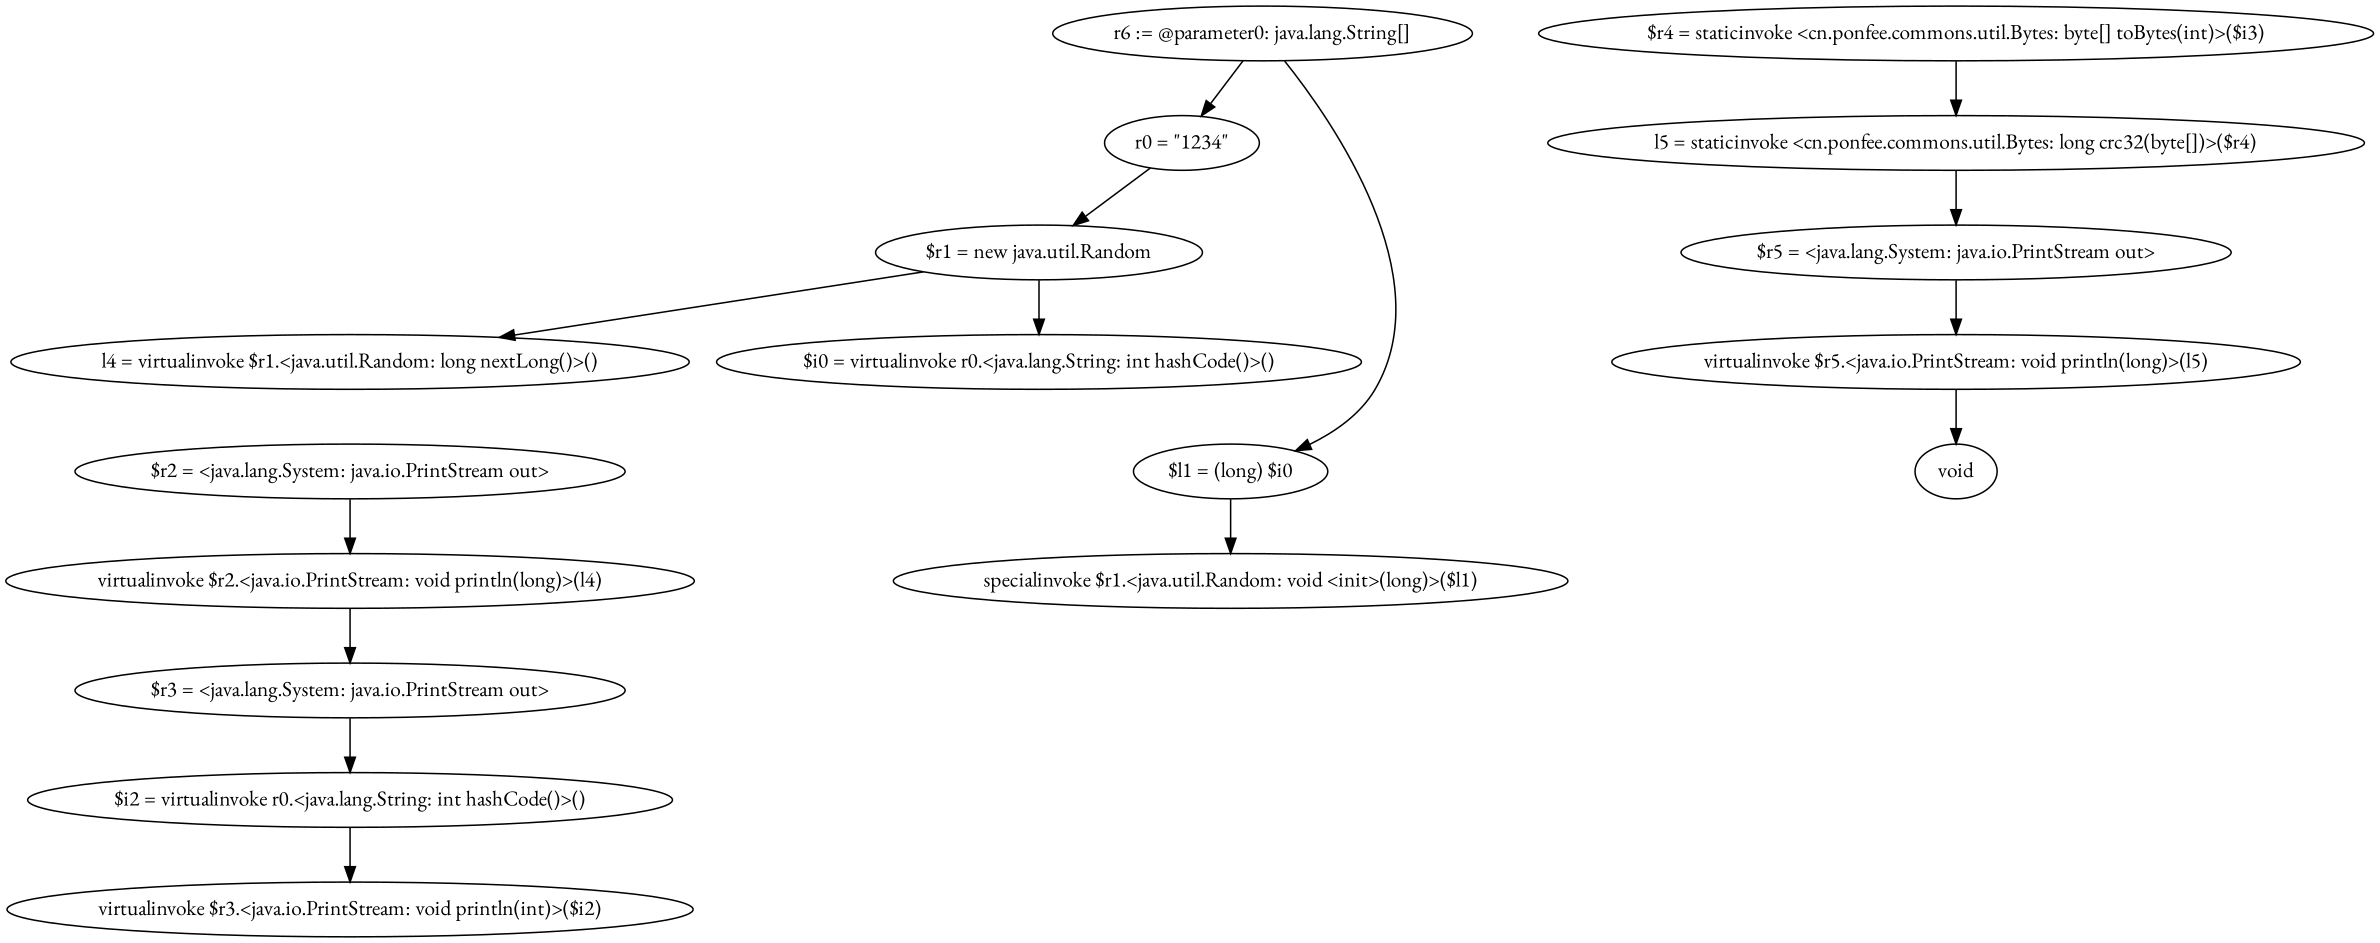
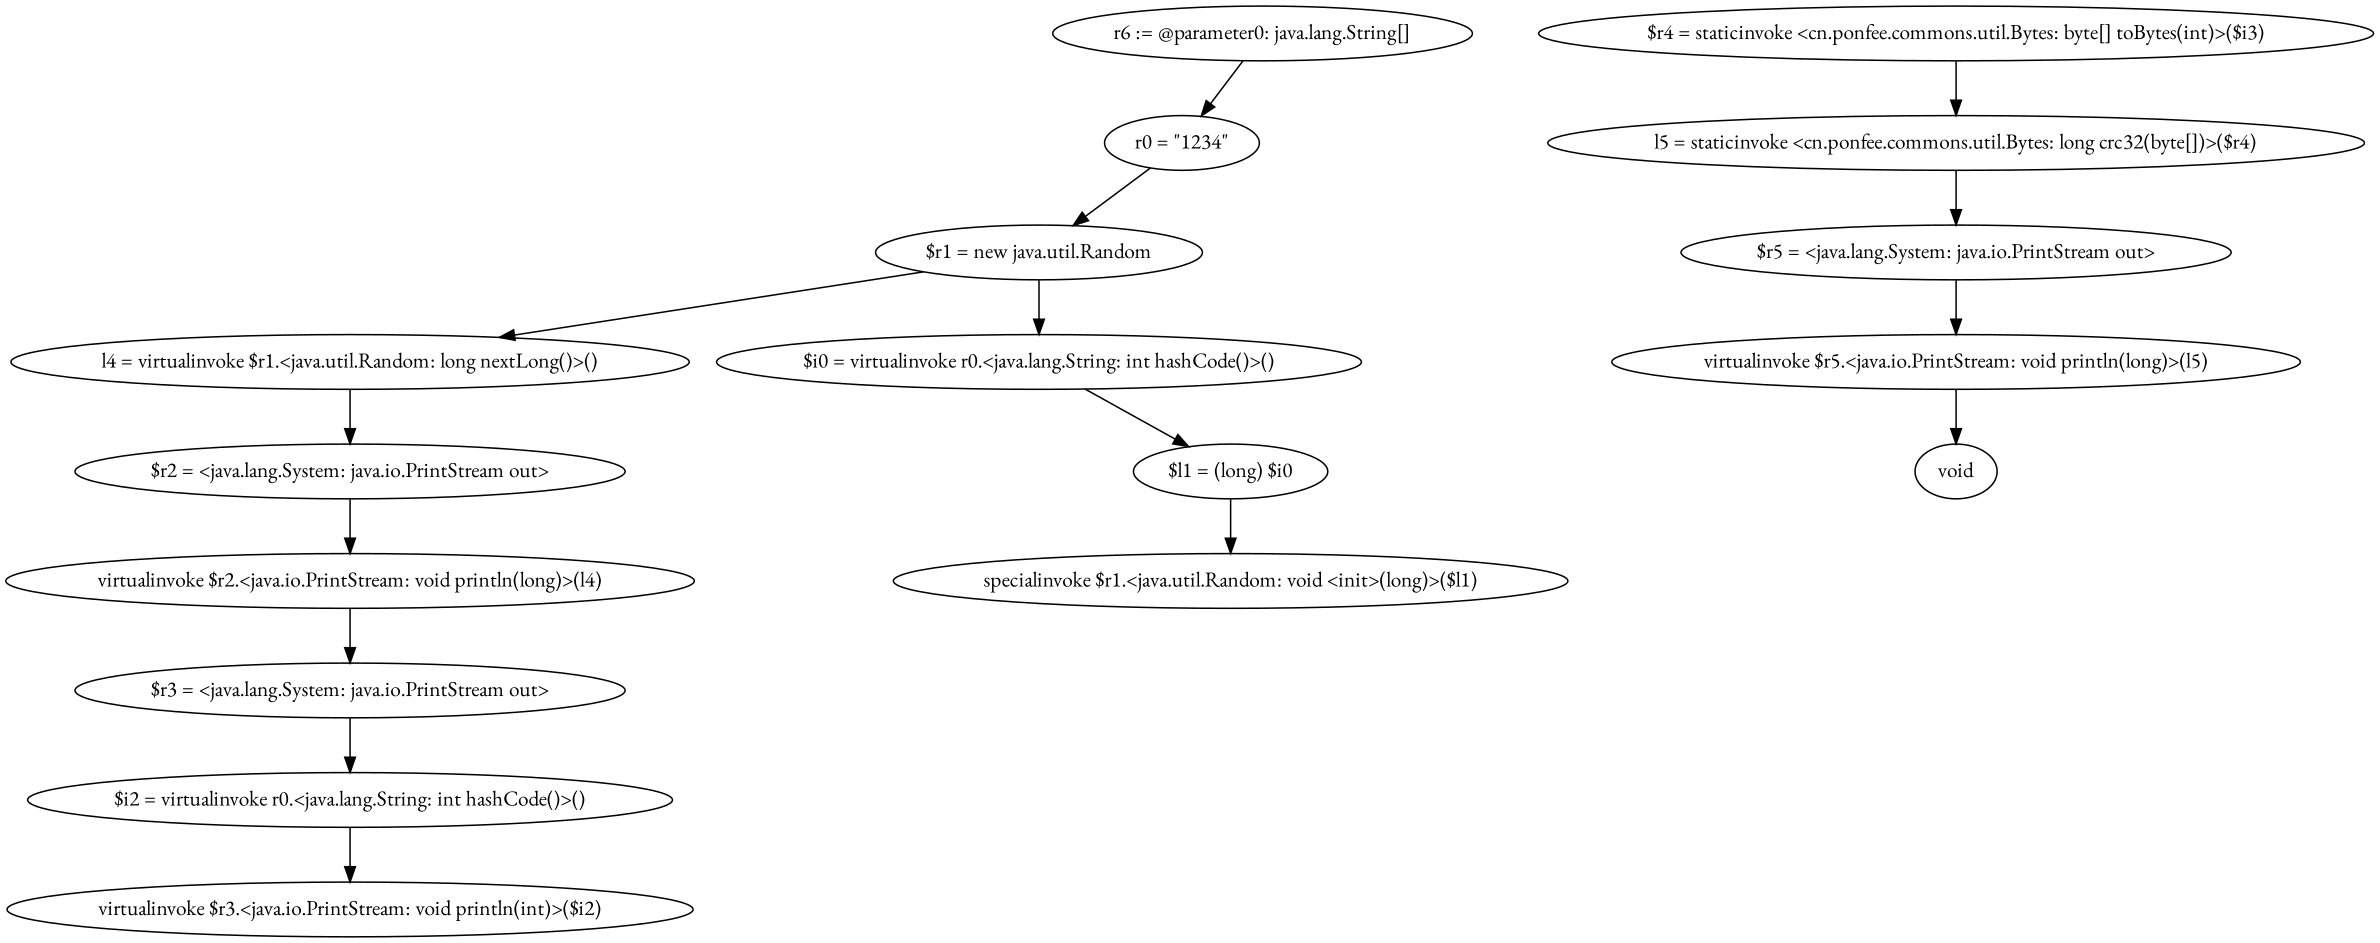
edge "r6 := @parameter0: java.lang.String[]" -> "$l1 = (long) $i0": now "$i0 = virtualinvoke r0.<java.lang.String: int hashCode()>()" -> "$l1 = (long) $i0"
edge "l4 = virtualinvoke $r1.<java.util.Random: long nextLong()>()" -> "$r2 = <java.lang.System: java.io.PrintStream out>": added
